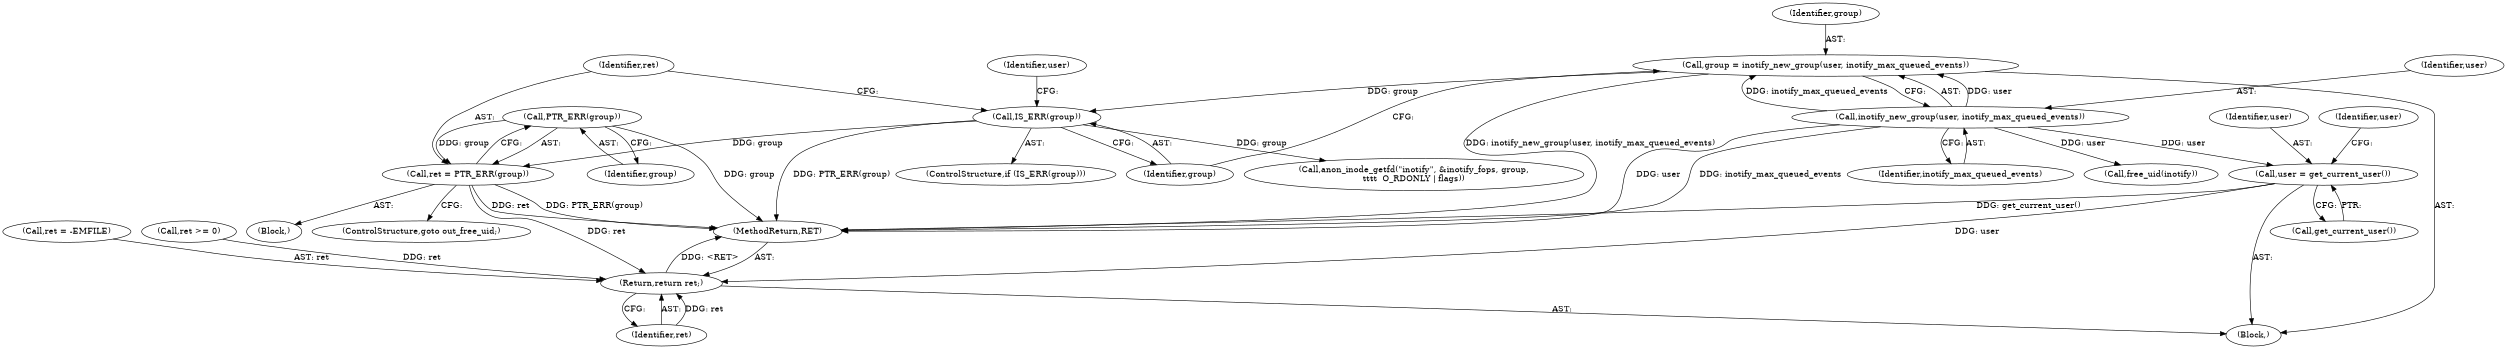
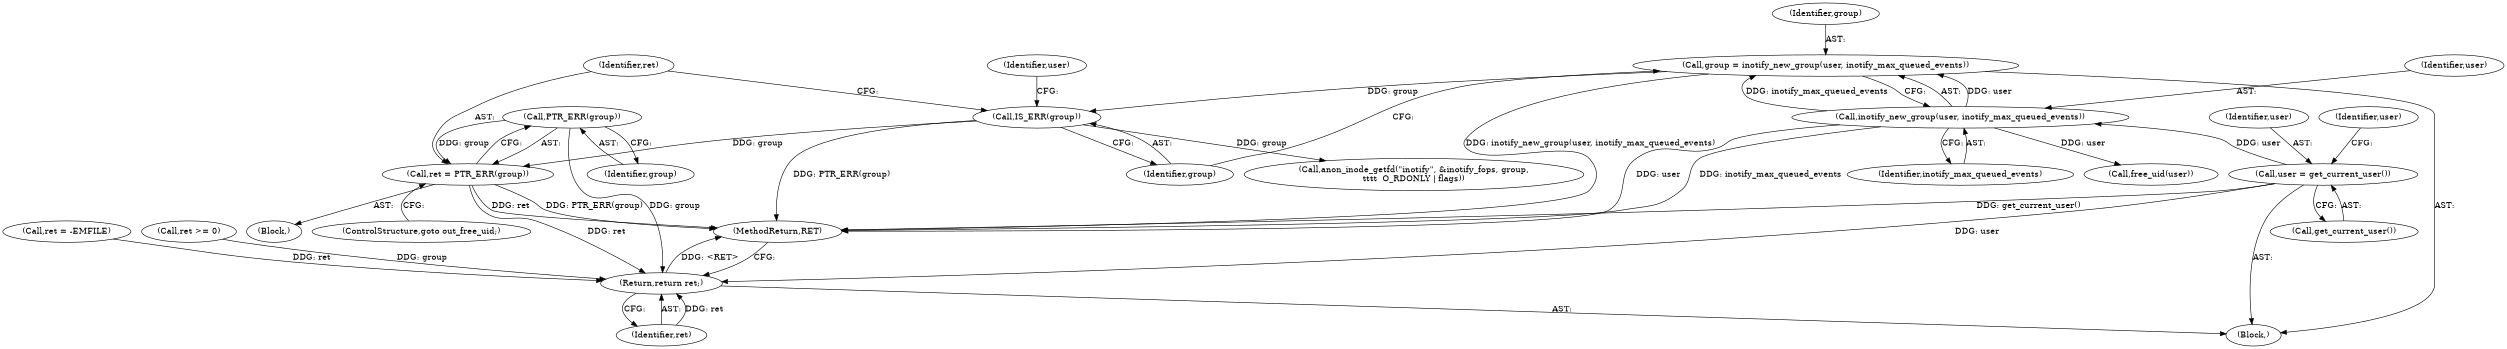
edge "(Call,inotify_new_group(user, inotify_max_queued_events))" -> "(Call,user = get_current_user())": reversed
edge "(Call,PTR_ERR(group))" -> "(MethodReturn,RET)": now "(Call,PTR_ERR(group))" -> "(Return,return ret;)"
node "(ControlStructure,if (IS_ERR(group)))": removed
node "(Call,free_uid(inotify))": label "(Call,free_uid(inotify))" -> "(Call,free_uid(user))"
edge "(Call,ret = PTR_ERR(group))" -> "(ControlStructure,goto out_free_uid;)": reversed
edge "(Call,get_current_user())" -> "(Call,user = get_current_user())": label "PTR: " -> "AST: "
edge "(Call,ret = -EMFILE)" -> "(Return,return ret;)": label "AST: ret" -> "DDG: ret"
edge "(Call,ret >= 0)" -> "(Return,return ret;)": label "DDG: ret" -> "DDG: group"
edge "(MethodReturn,RET)" -> "(Return,return ret;)": label "AST: " -> "CFG: "
